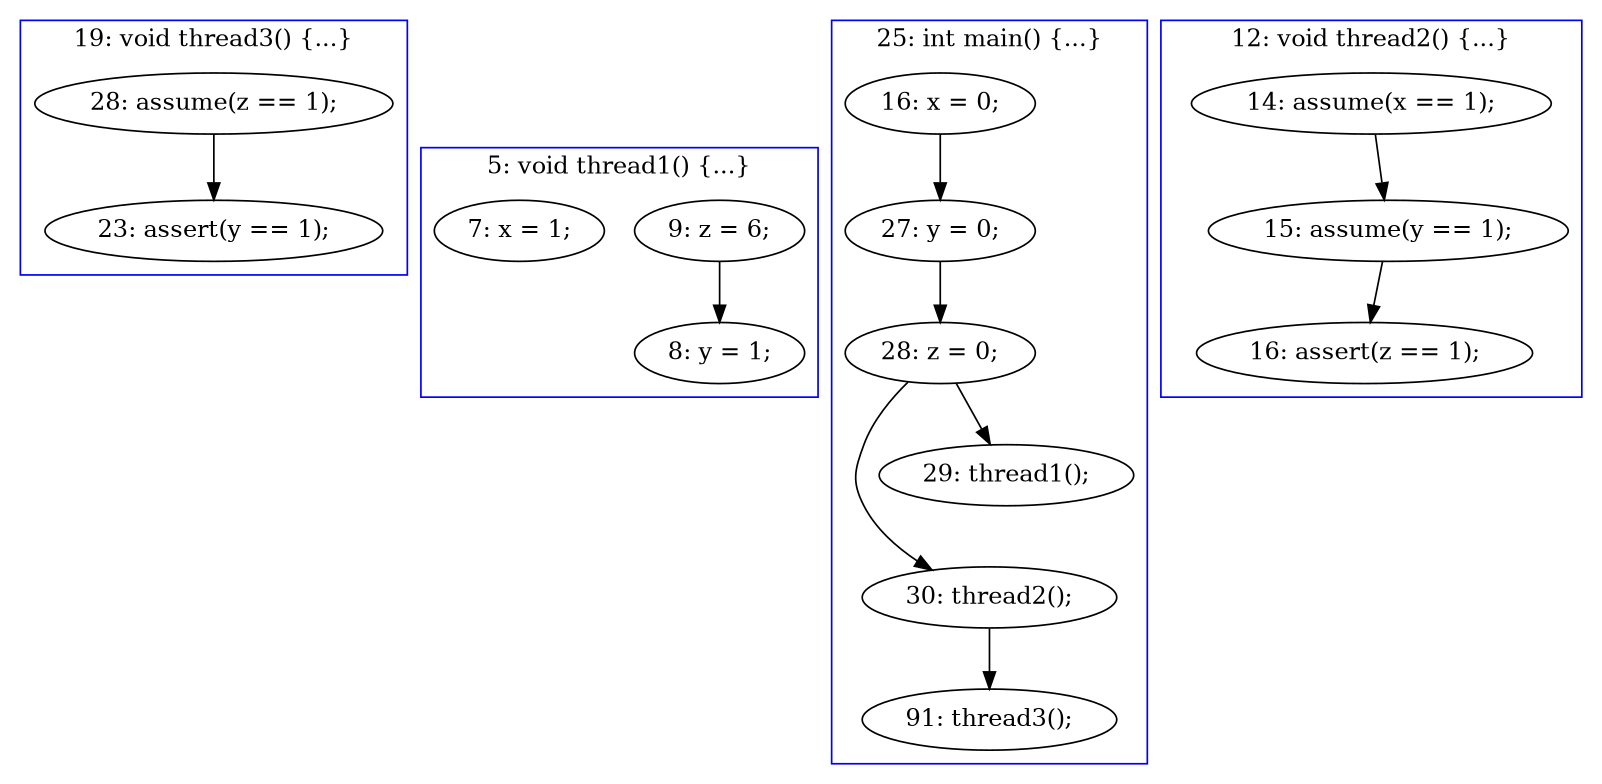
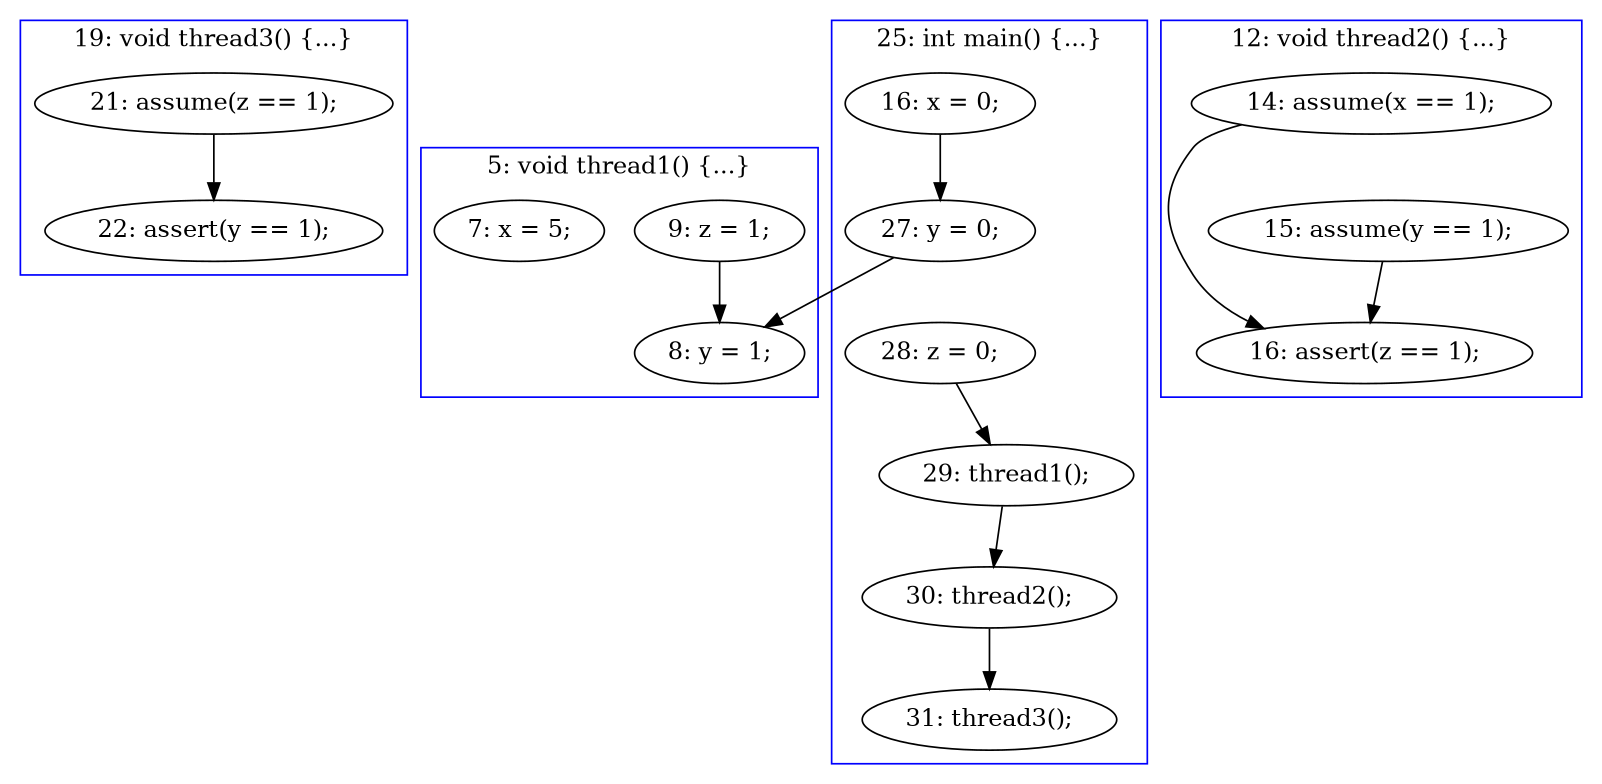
node "28: assume(z == 1);": label "28: assume(z == 1);" -> "21: assume(z == 1);"
edge "14: assume(x == 1);" -> "15: assume(y == 1);": now "14: assume(x == 1);" -> "16: assert(z == 1);"
node "23: assert(y == 1);": label "23: assert(y == 1);" -> "22: assert(y == 1);"
node "7: x = 1;": label "7: x = 1;" -> "7: x = 5;"
node "9: z = 6;": label "9: z = 6;" -> "9: z = 1;"
edge "27: y = 0;" -> "28: z = 0;": now "27: y = 0;" -> "8: y = 1;"
edge "28: z = 0;" -> "30: thread2();": now "29: thread1();" -> "30: thread2();"
node "91: thread3();": label "91: thread3();" -> "31: thread3();"
